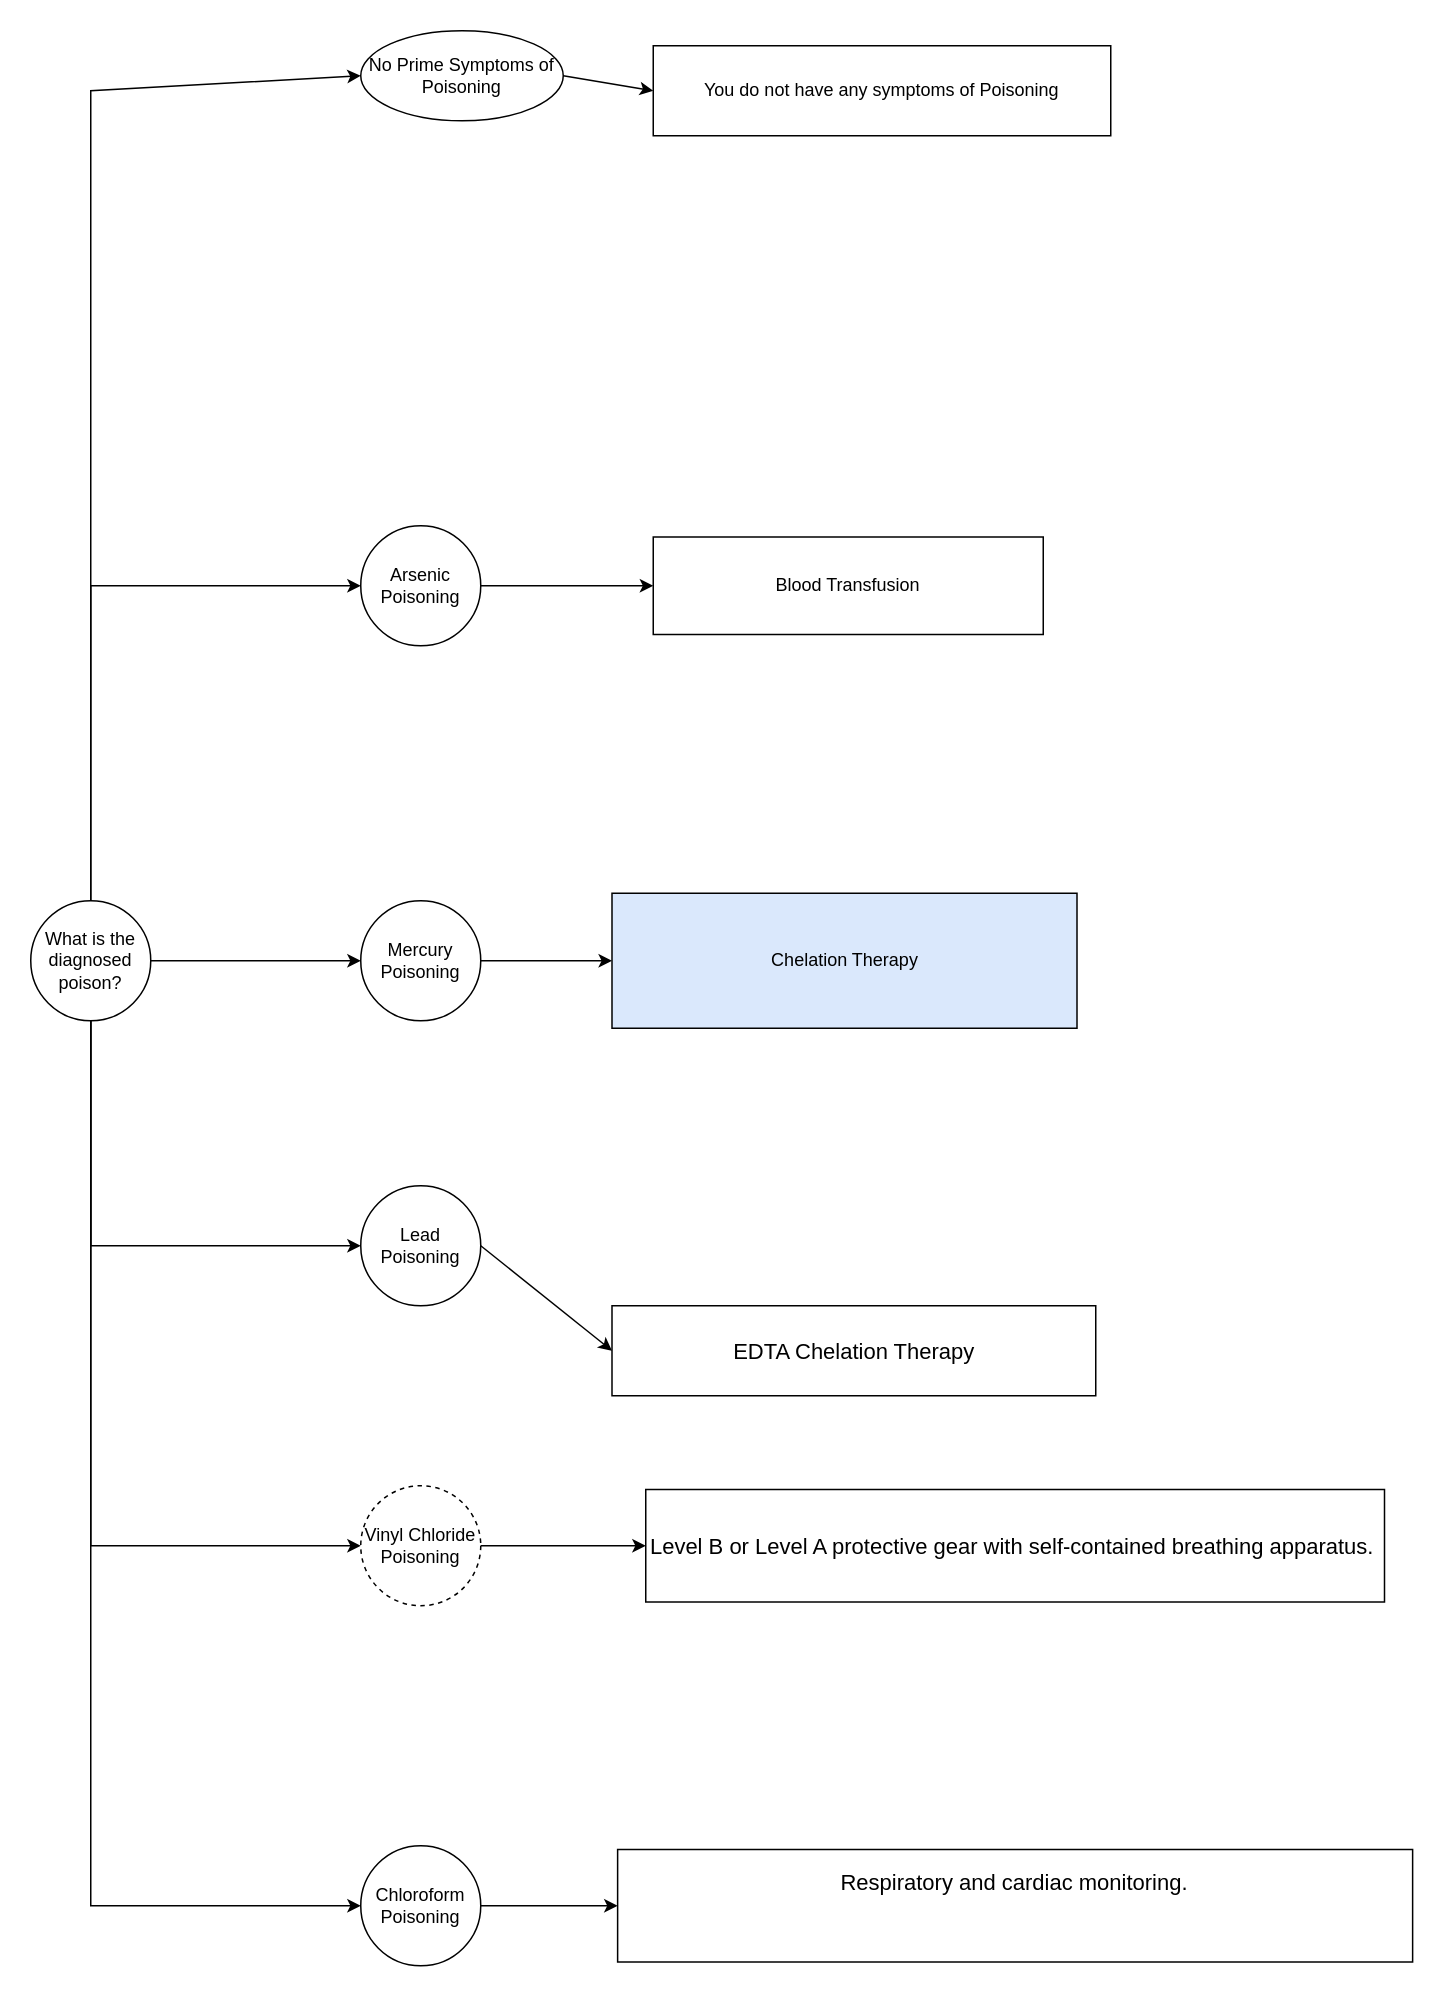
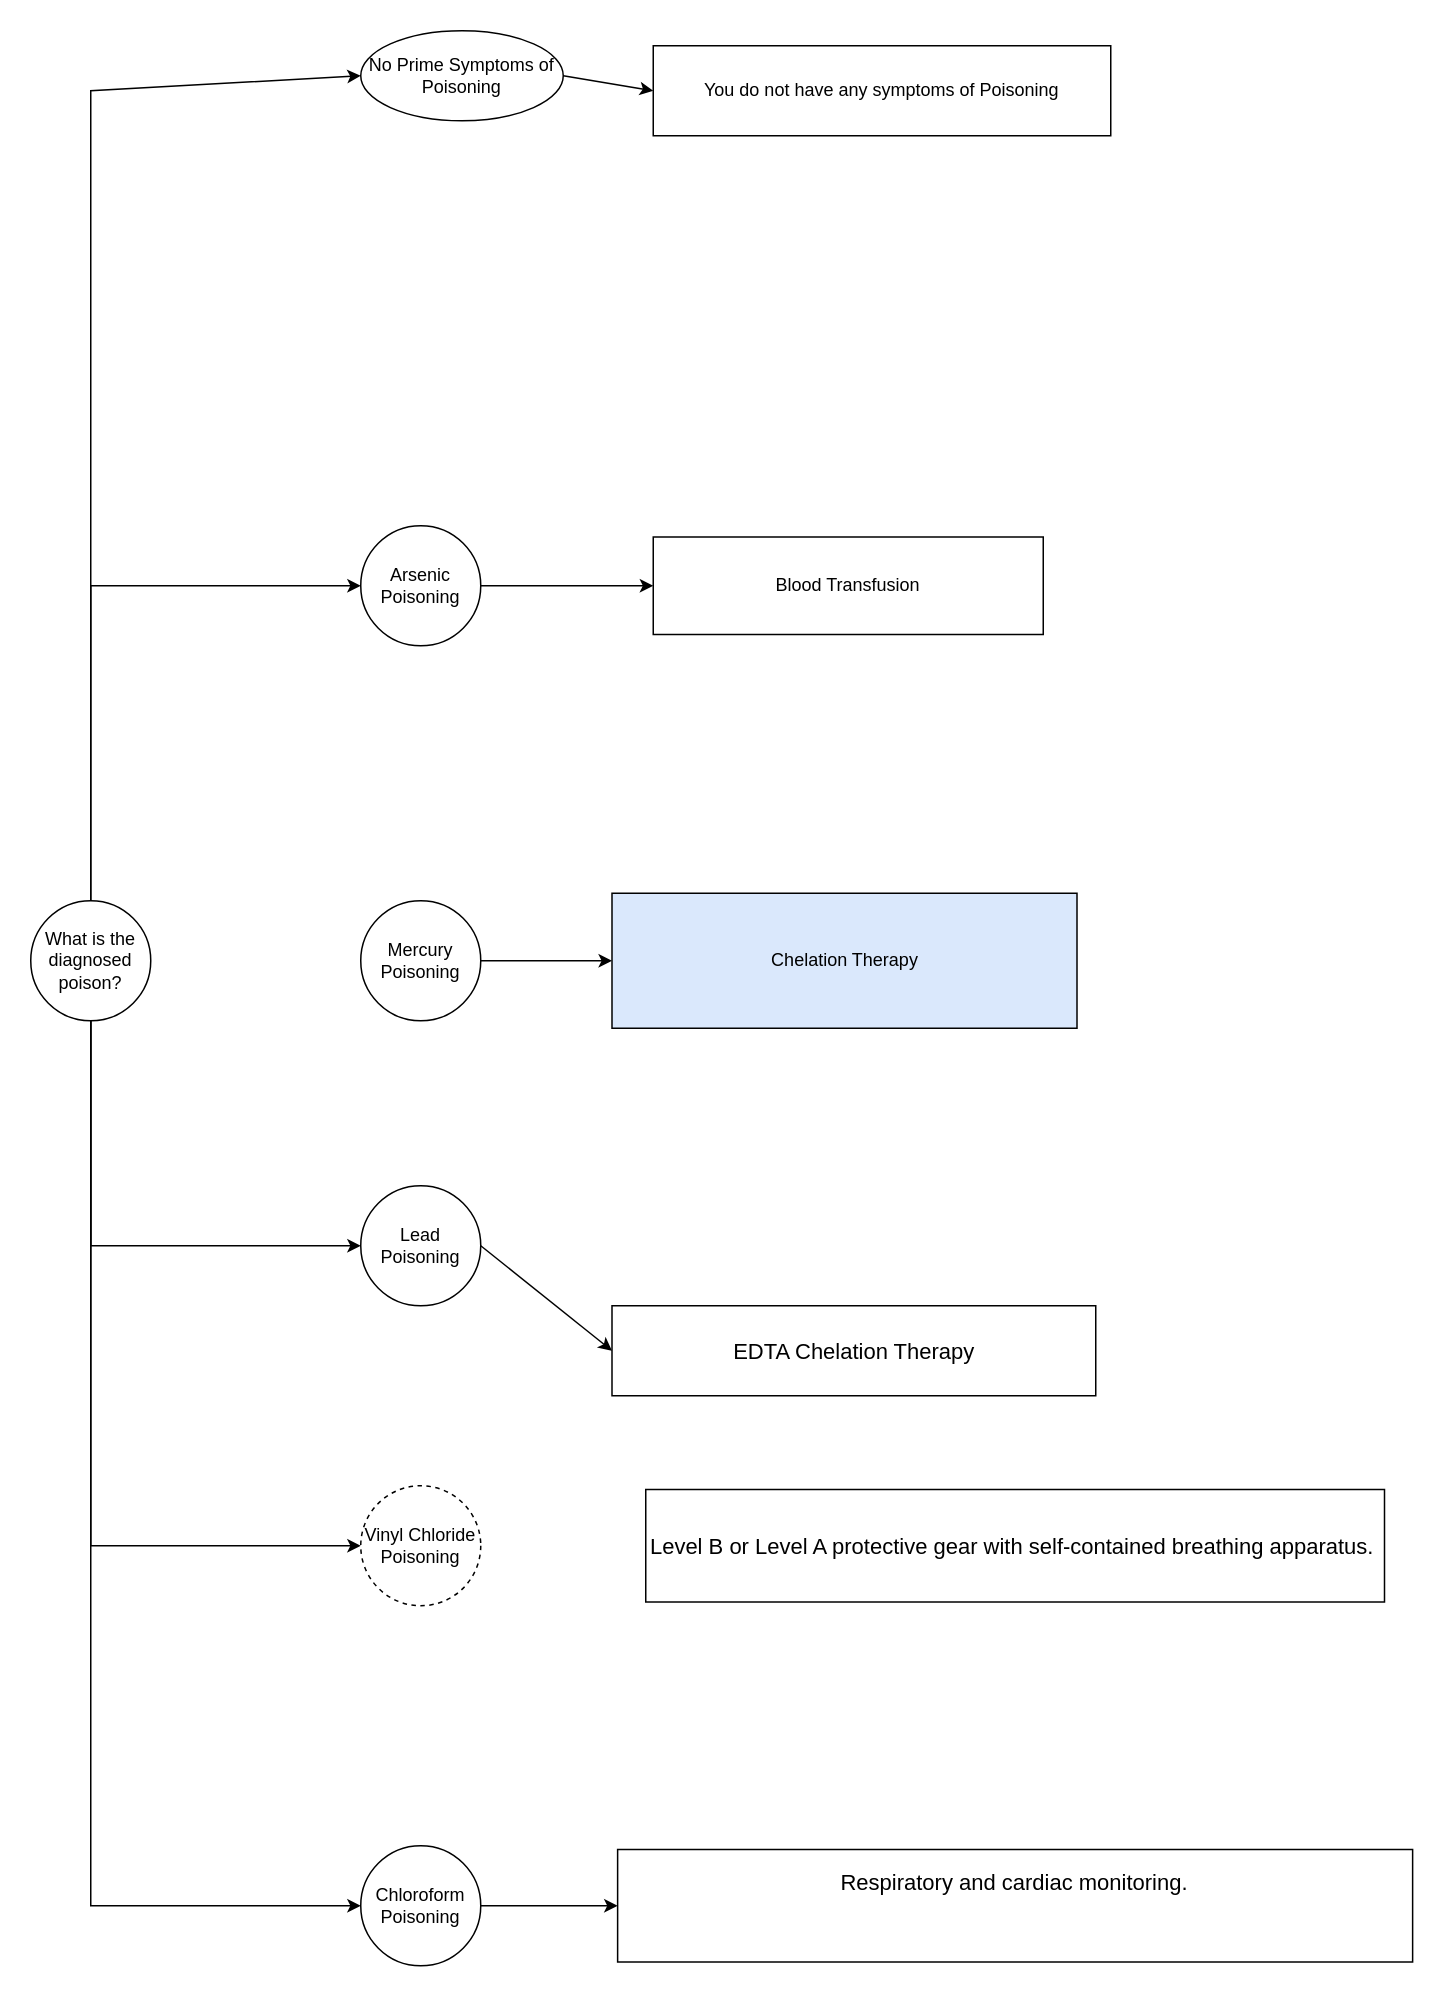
edge "What is the diagnosed poison?" -> "Mercury Poisoning": removed
edge "Vinyl Chloride Poisoning" -> "Level B or Level A protective gear with self-contained breathing apparatus.": removed
